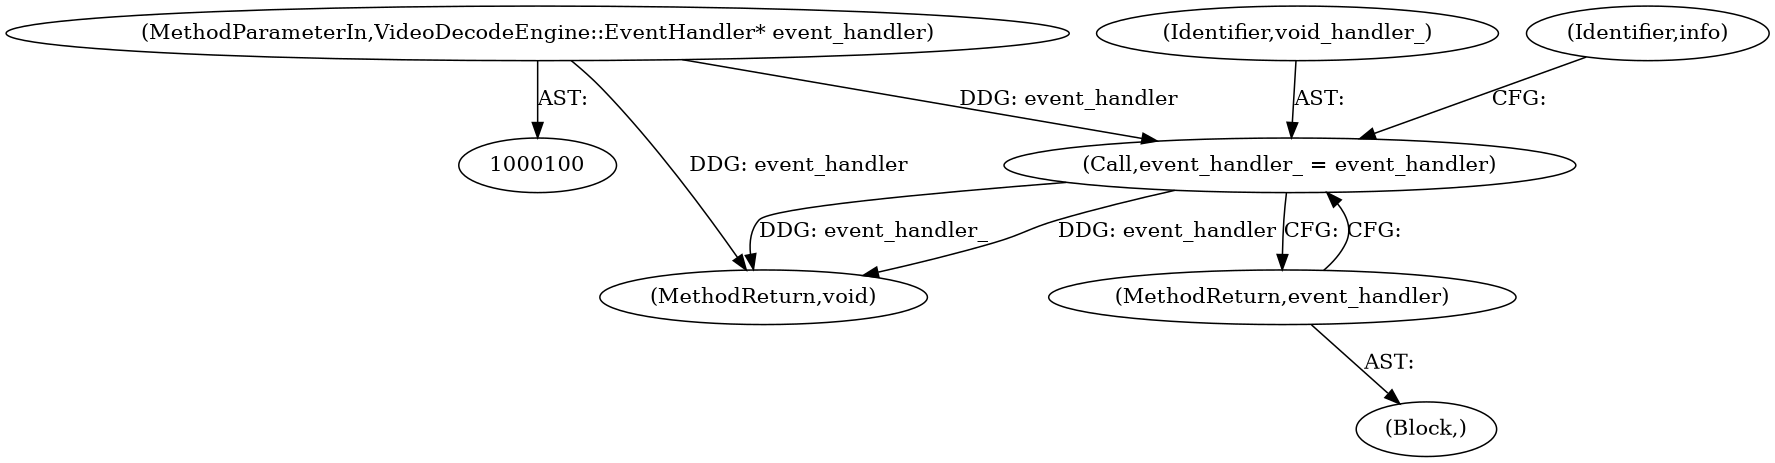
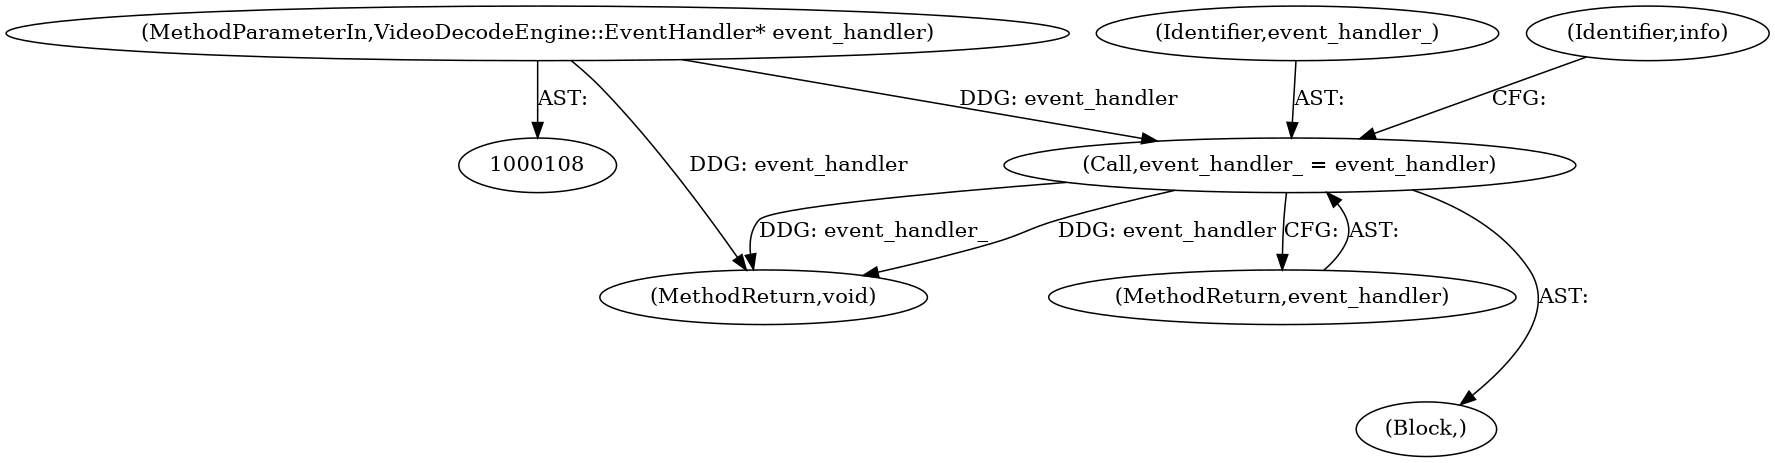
node "(Identifier,void_handler_)": label "(Identifier,void_handler_)" -> "(Identifier,event_handler_)"
node "1000100": label "1000100" -> "1000108"
edge "(MethodReturn,event_handler)" -> "(Call,event_handler_ = event_handler)": label "CFG: " -> "AST: "
edge "(MethodReturn,event_handler)" -> "(Block,)": now "(Call,event_handler_ = event_handler)" -> "(Block,)"
